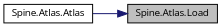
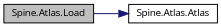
edge "Spine.Atlas.Atlas" -> "Spine.Atlas.Load": reversed
